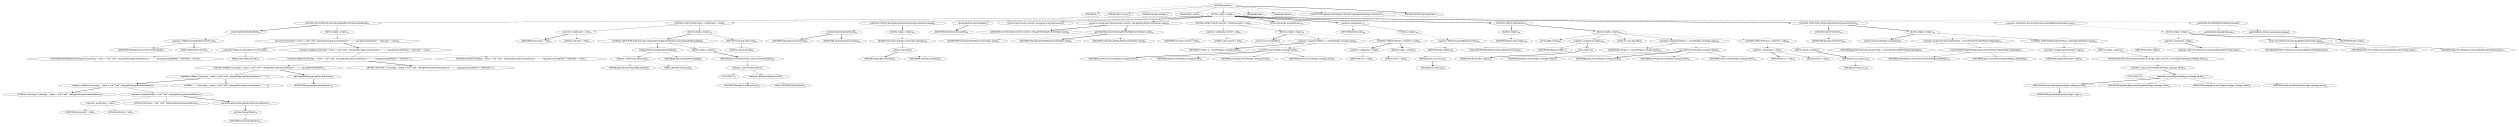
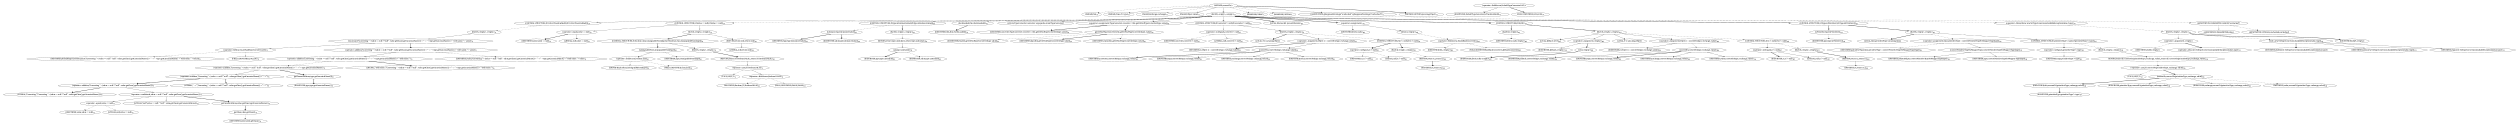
node "(isTraceEnabled,isTraceEnabled())": removed
